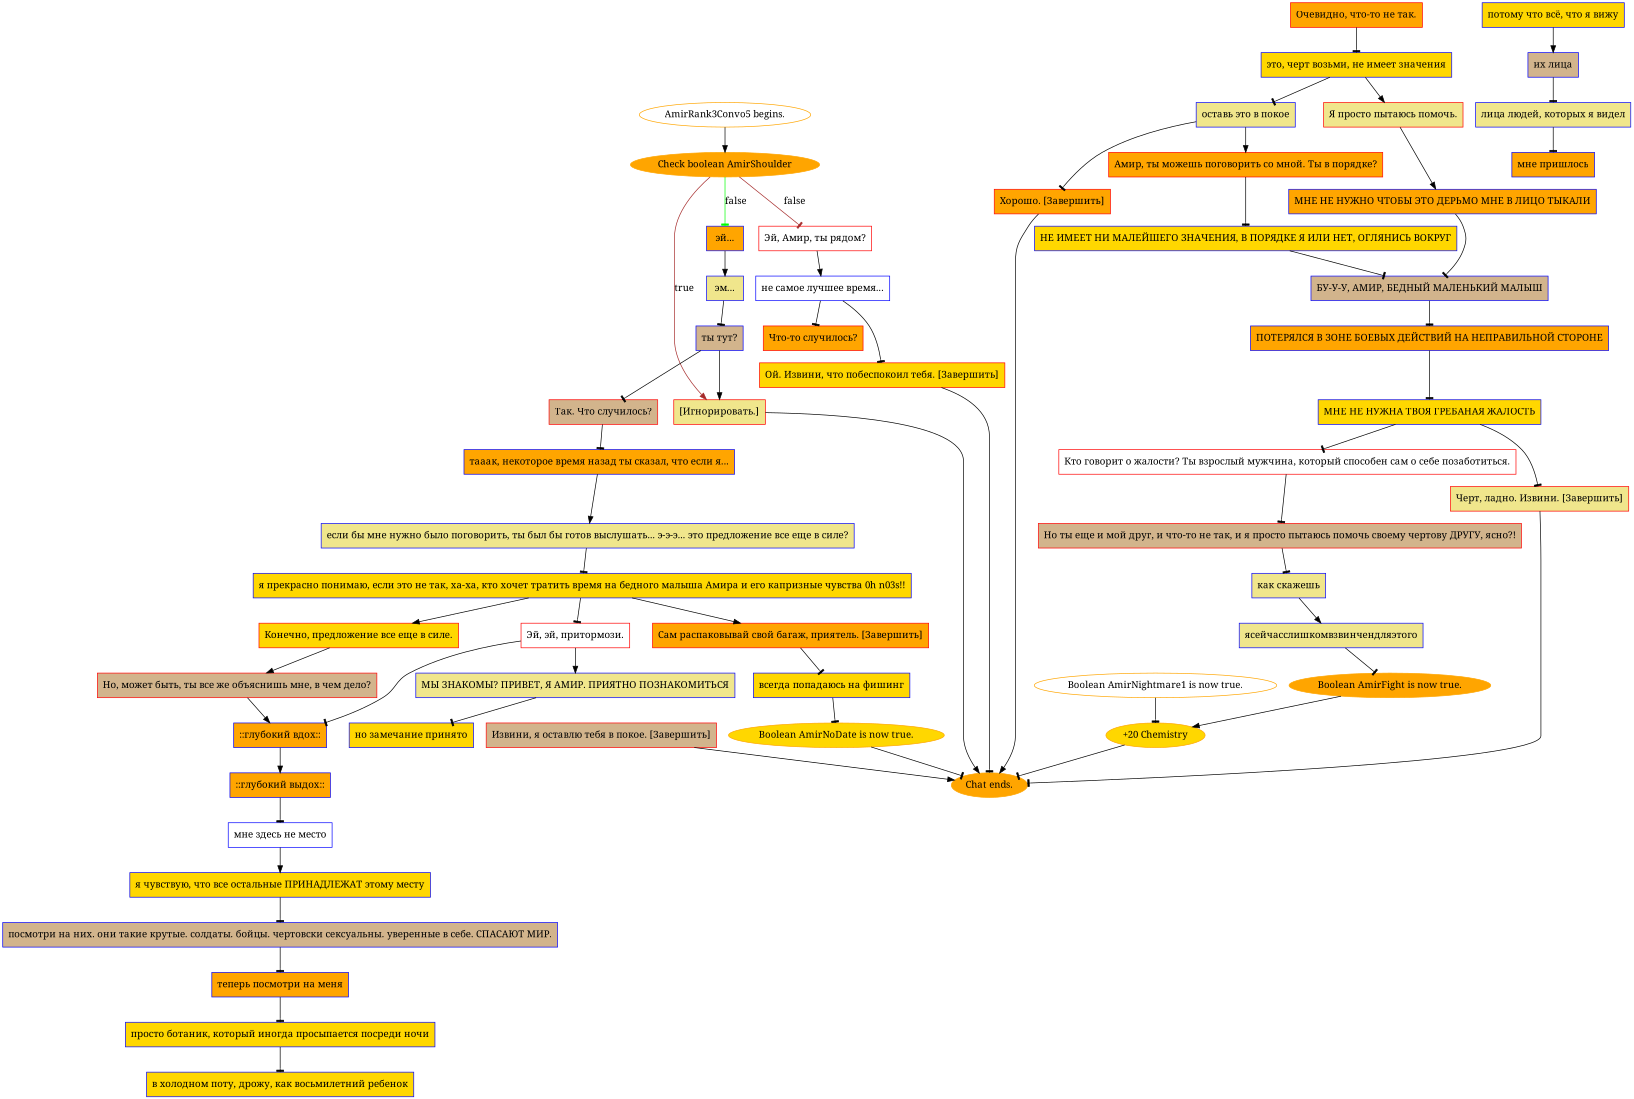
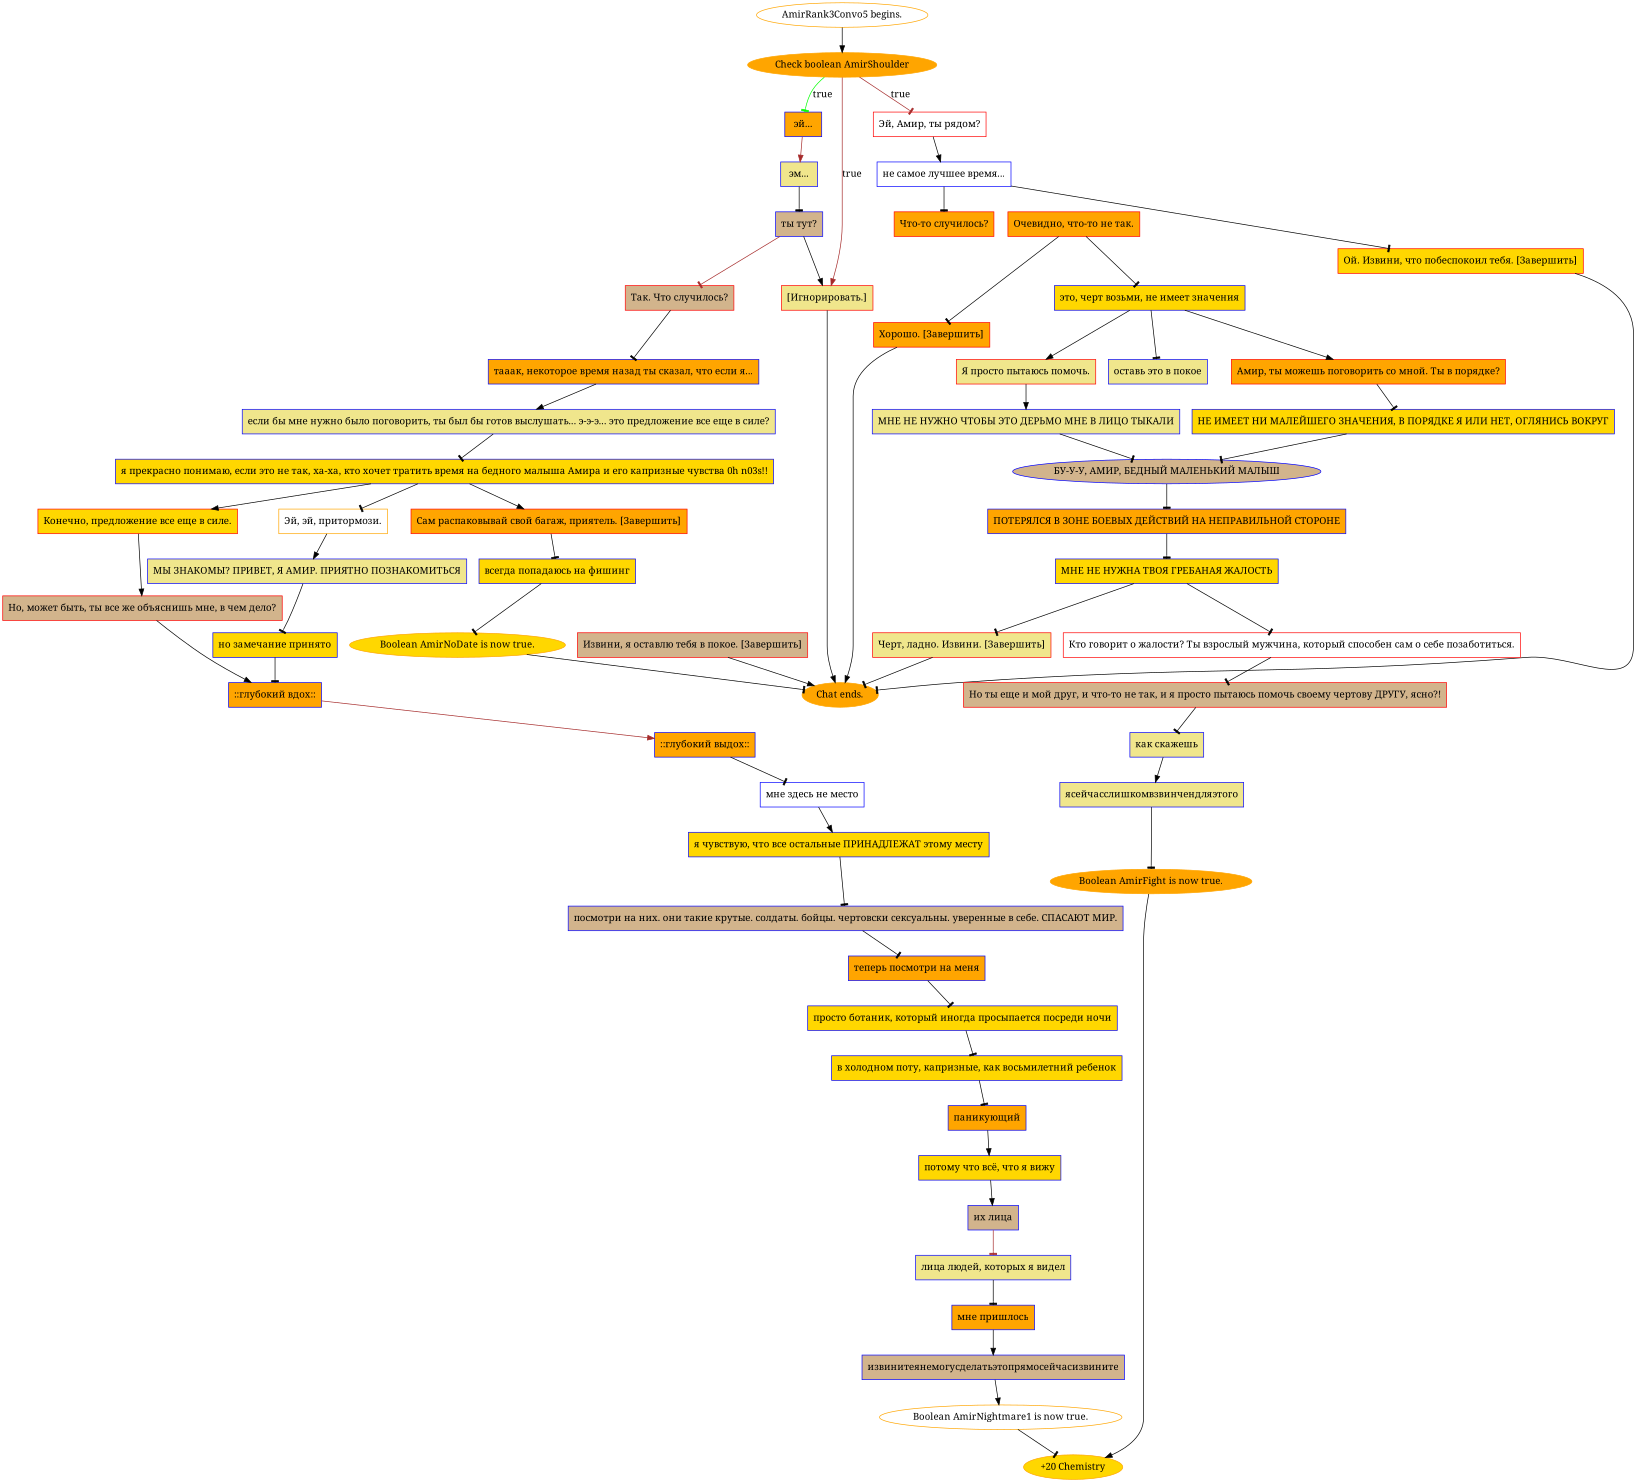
edge "их лица" -> "лица людей, которых я видел": color black -> brown
edge "оставь это в покое" -> "Амир, ты можешь поговорить со мной. Ты в порядке?": now "это, черт возьми, не имеет значения" -> "Амир, ты можешь поговорить со мной. Ты в порядке?"
edge "оставь это в покое" -> "Хорошо. [Завершить]": now "Очевидно, что-то не так." -> "Хорошо. [Завершить]"
edge "Check boolean AmirShoulder" -> "эй...": label "false" -> "true"
edge "Check boolean AmirShoulder" -> "Эй, Амир, ты рядом?": label "false" -> "true"
node "МНЕ НЕ НУЖНО ЧТОБЫ ЭТО ДЕРЬМО МНЕ В ЛИЦО ТЫКАЛИ": fillcolor orange -> khaki
edge "эй..." -> "эм...": color black -> brown
node "БУ-У-У, АМИР, БЕДНЫЙ МАЛЕНЬКИЙ МАЛЫШ": shape box -> ellipse
edge "ты тут?" -> "Так. Что случилось?": color black -> brown
node "Эй, эй, притормози.": color red -> orange
edge "Эй, эй, притормози." -> "::глубокий вдох::": now "но замечание принято" -> "::глубокий вдох::"
edge "::глубокий вдох::" -> "::глубокий выдох::": color black -> brown
edge "+20 Chemistry" -> "Chat ends.": removed
node "в холодном поту, дрожу, как восьмилетний ребенок": label "в холодном поту, дрожу, как восьмилетний ребенок" -> "в холодном поту, капризные, как восьмилетний ребенок"
node "паникующий": added
node "извинитеянемогусделатьэтопрямосейчасизвините": added
